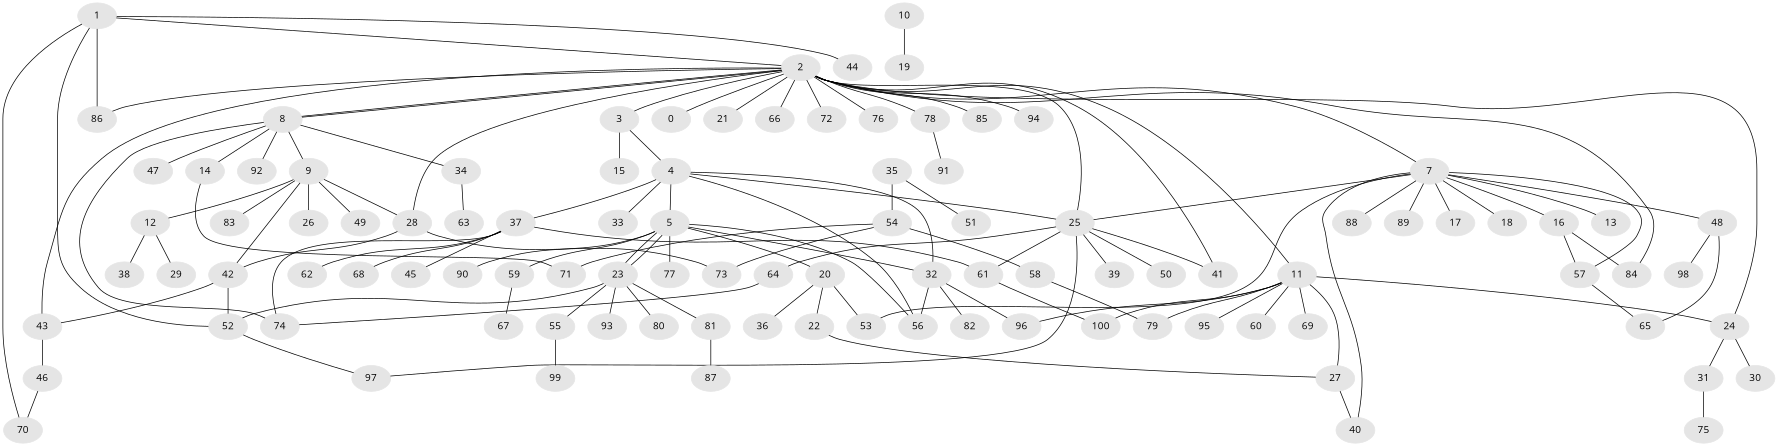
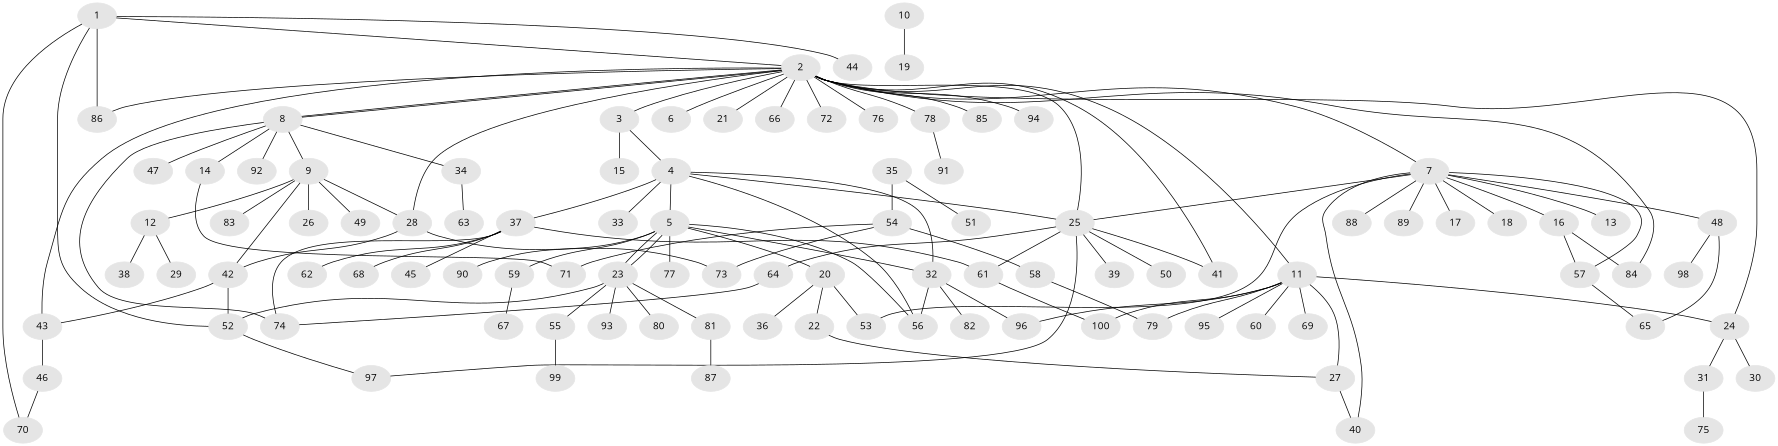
node "0": label "0" -> "6"
